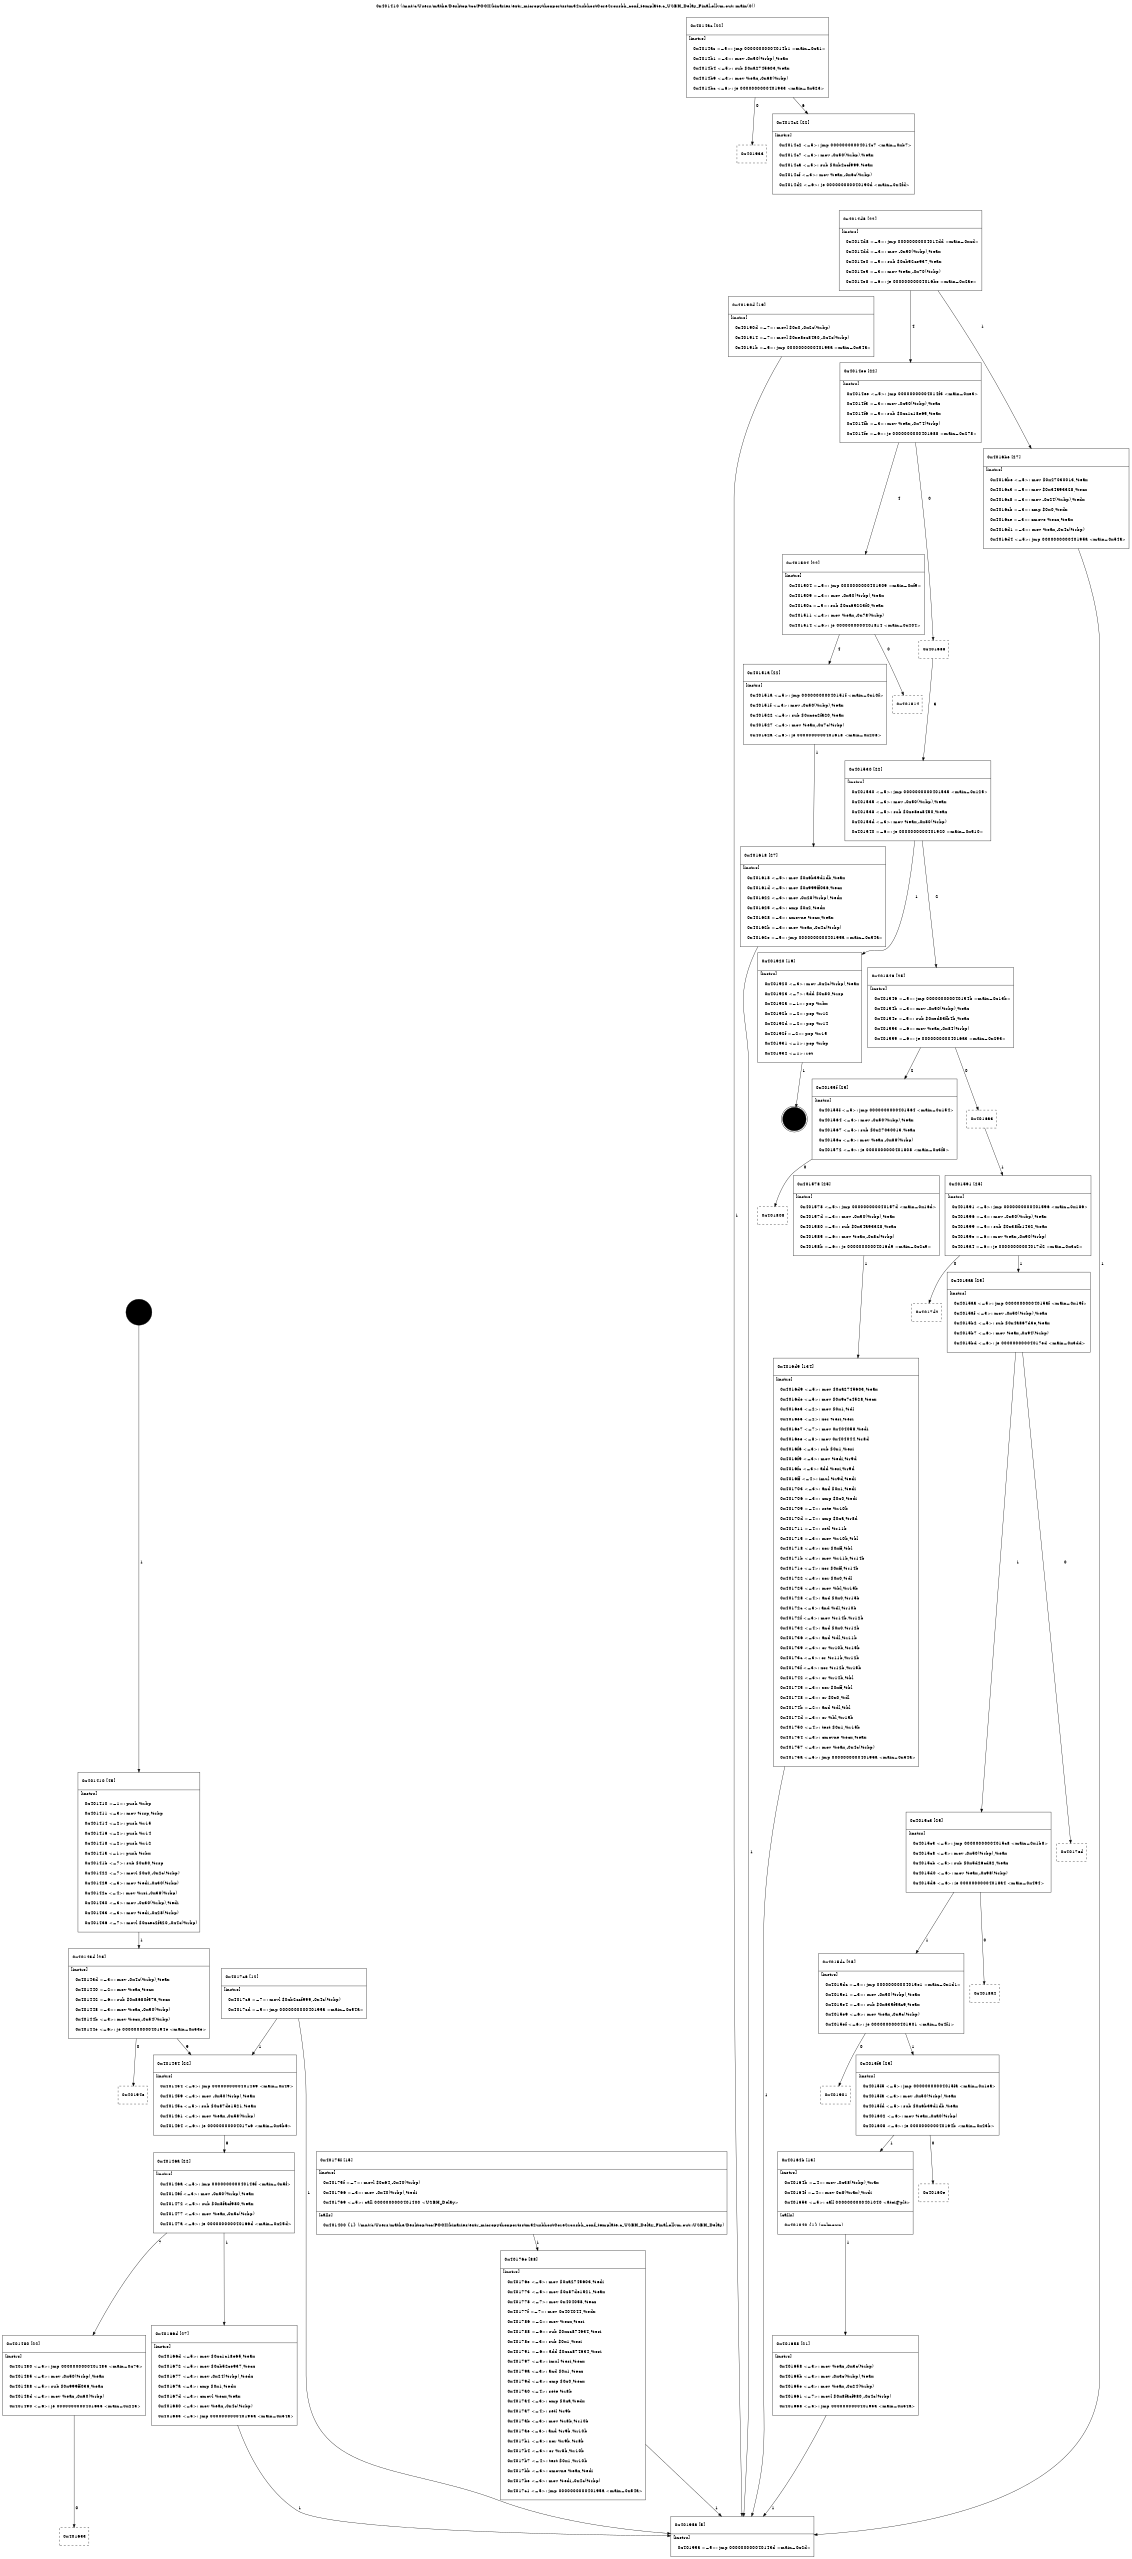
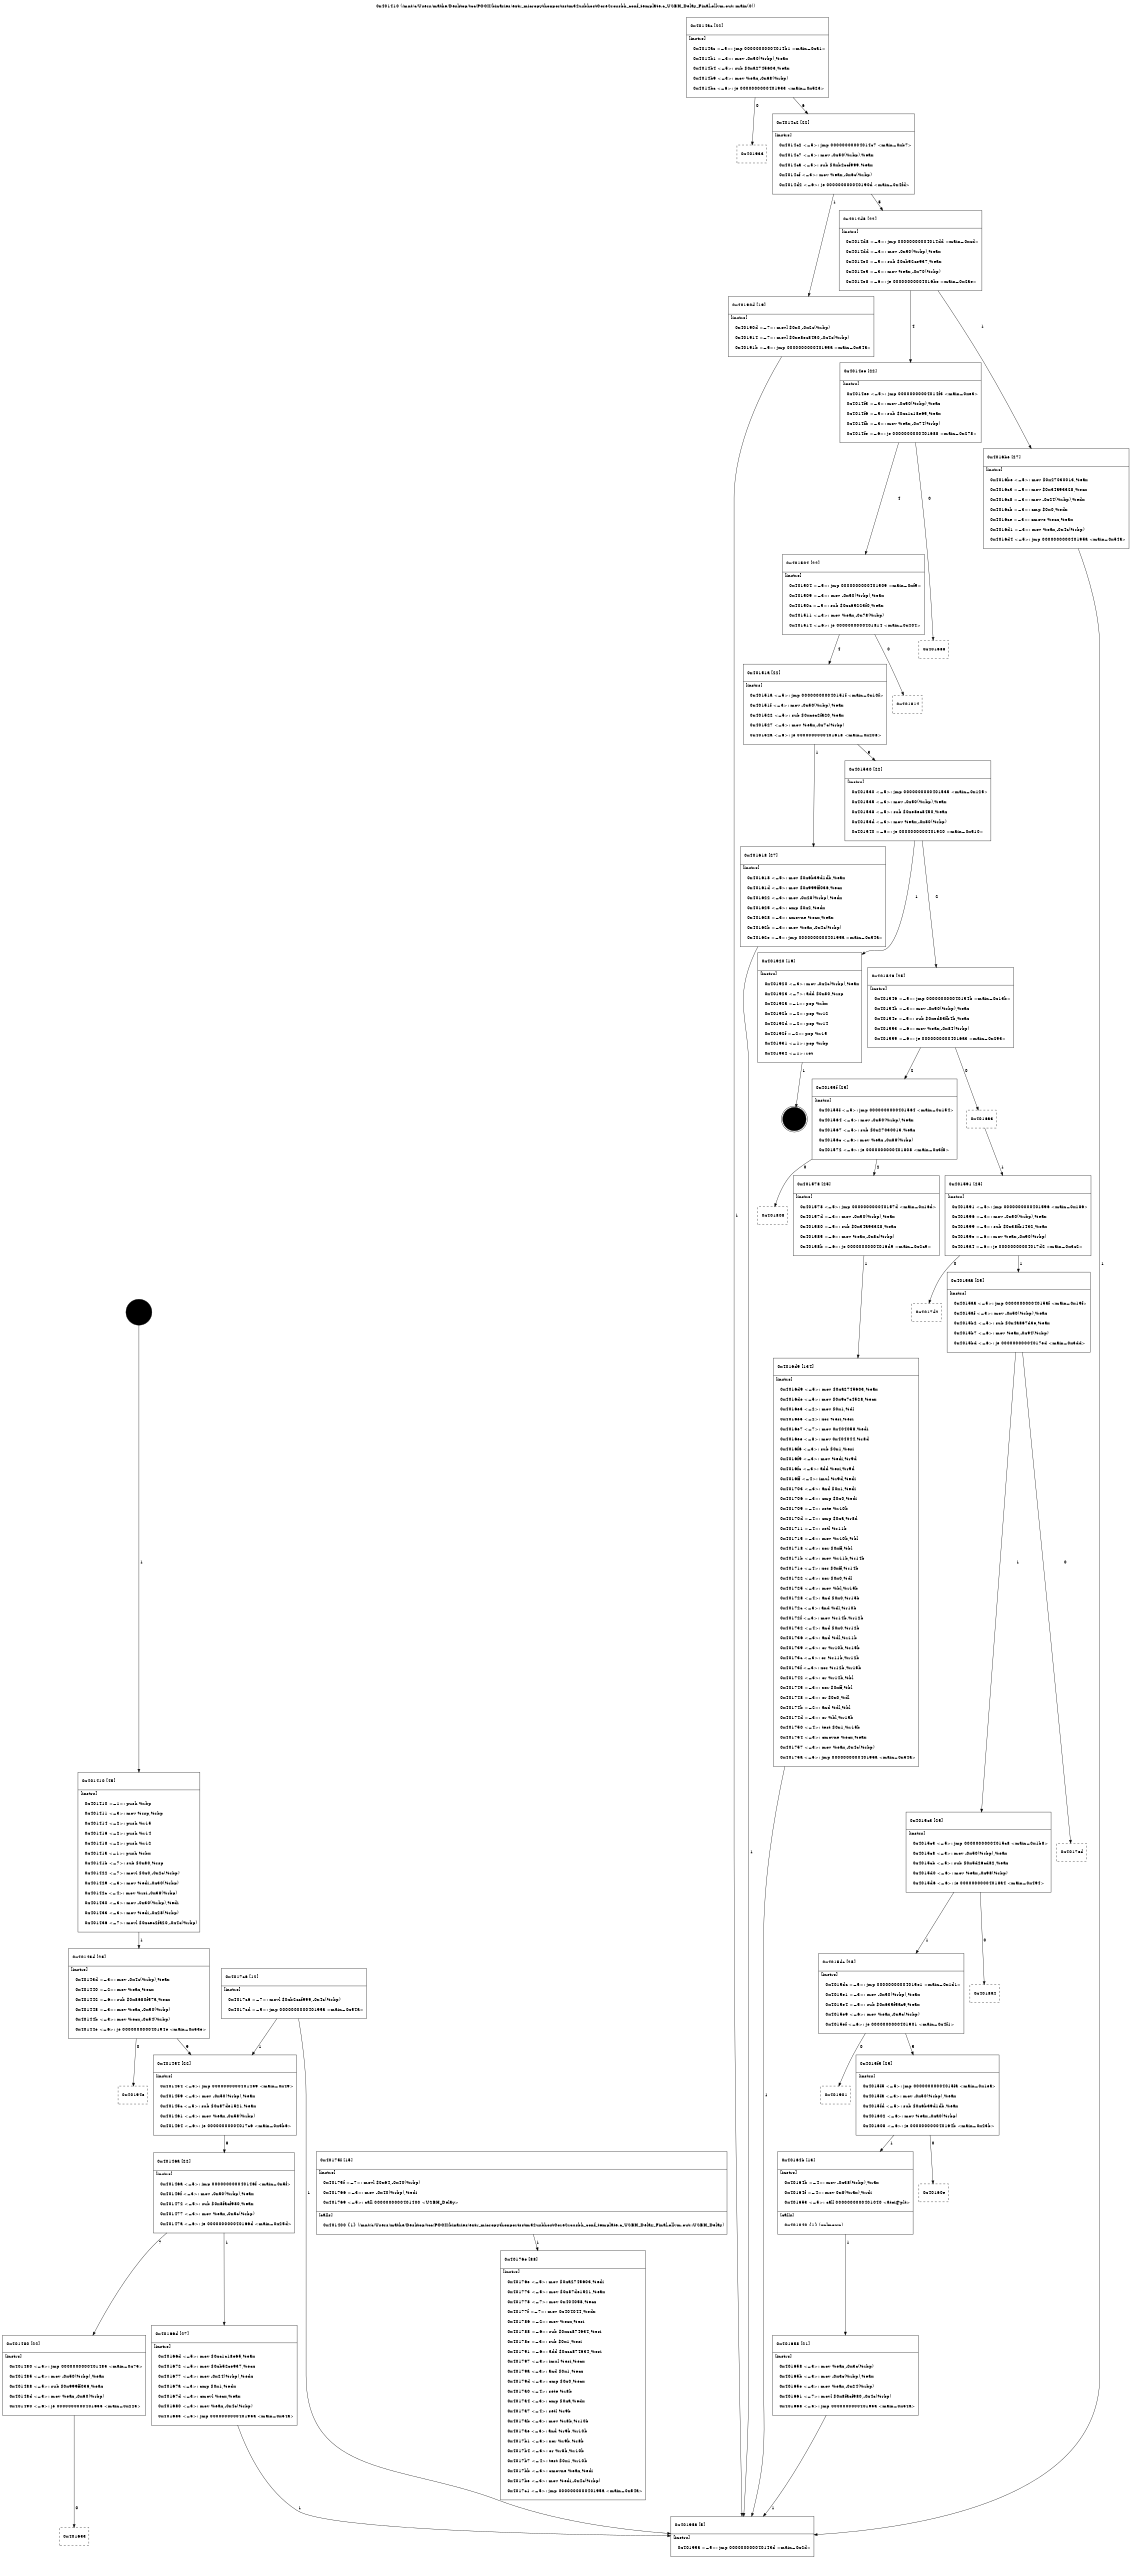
edge "0x4014c2 [22]" -> "0x4014d8 [22]": added, label "5"
edge "0x4014c2 [22]" -> "0x40190d [19]": added, label "1"
edge "0x401688" -> "0x401530 [22]": now "0x40151a [22]" -> "0x401530 [22]"
edge "0x40155f [25]" -> "0x401578 [25]": added, label "2"
edge "0x4015dc [25]" -> "0x4015f5 [25]": label " 1" -> " 5"
edge "0x40176e [88]" -> "0x40195a [5]": removed, label "1"
